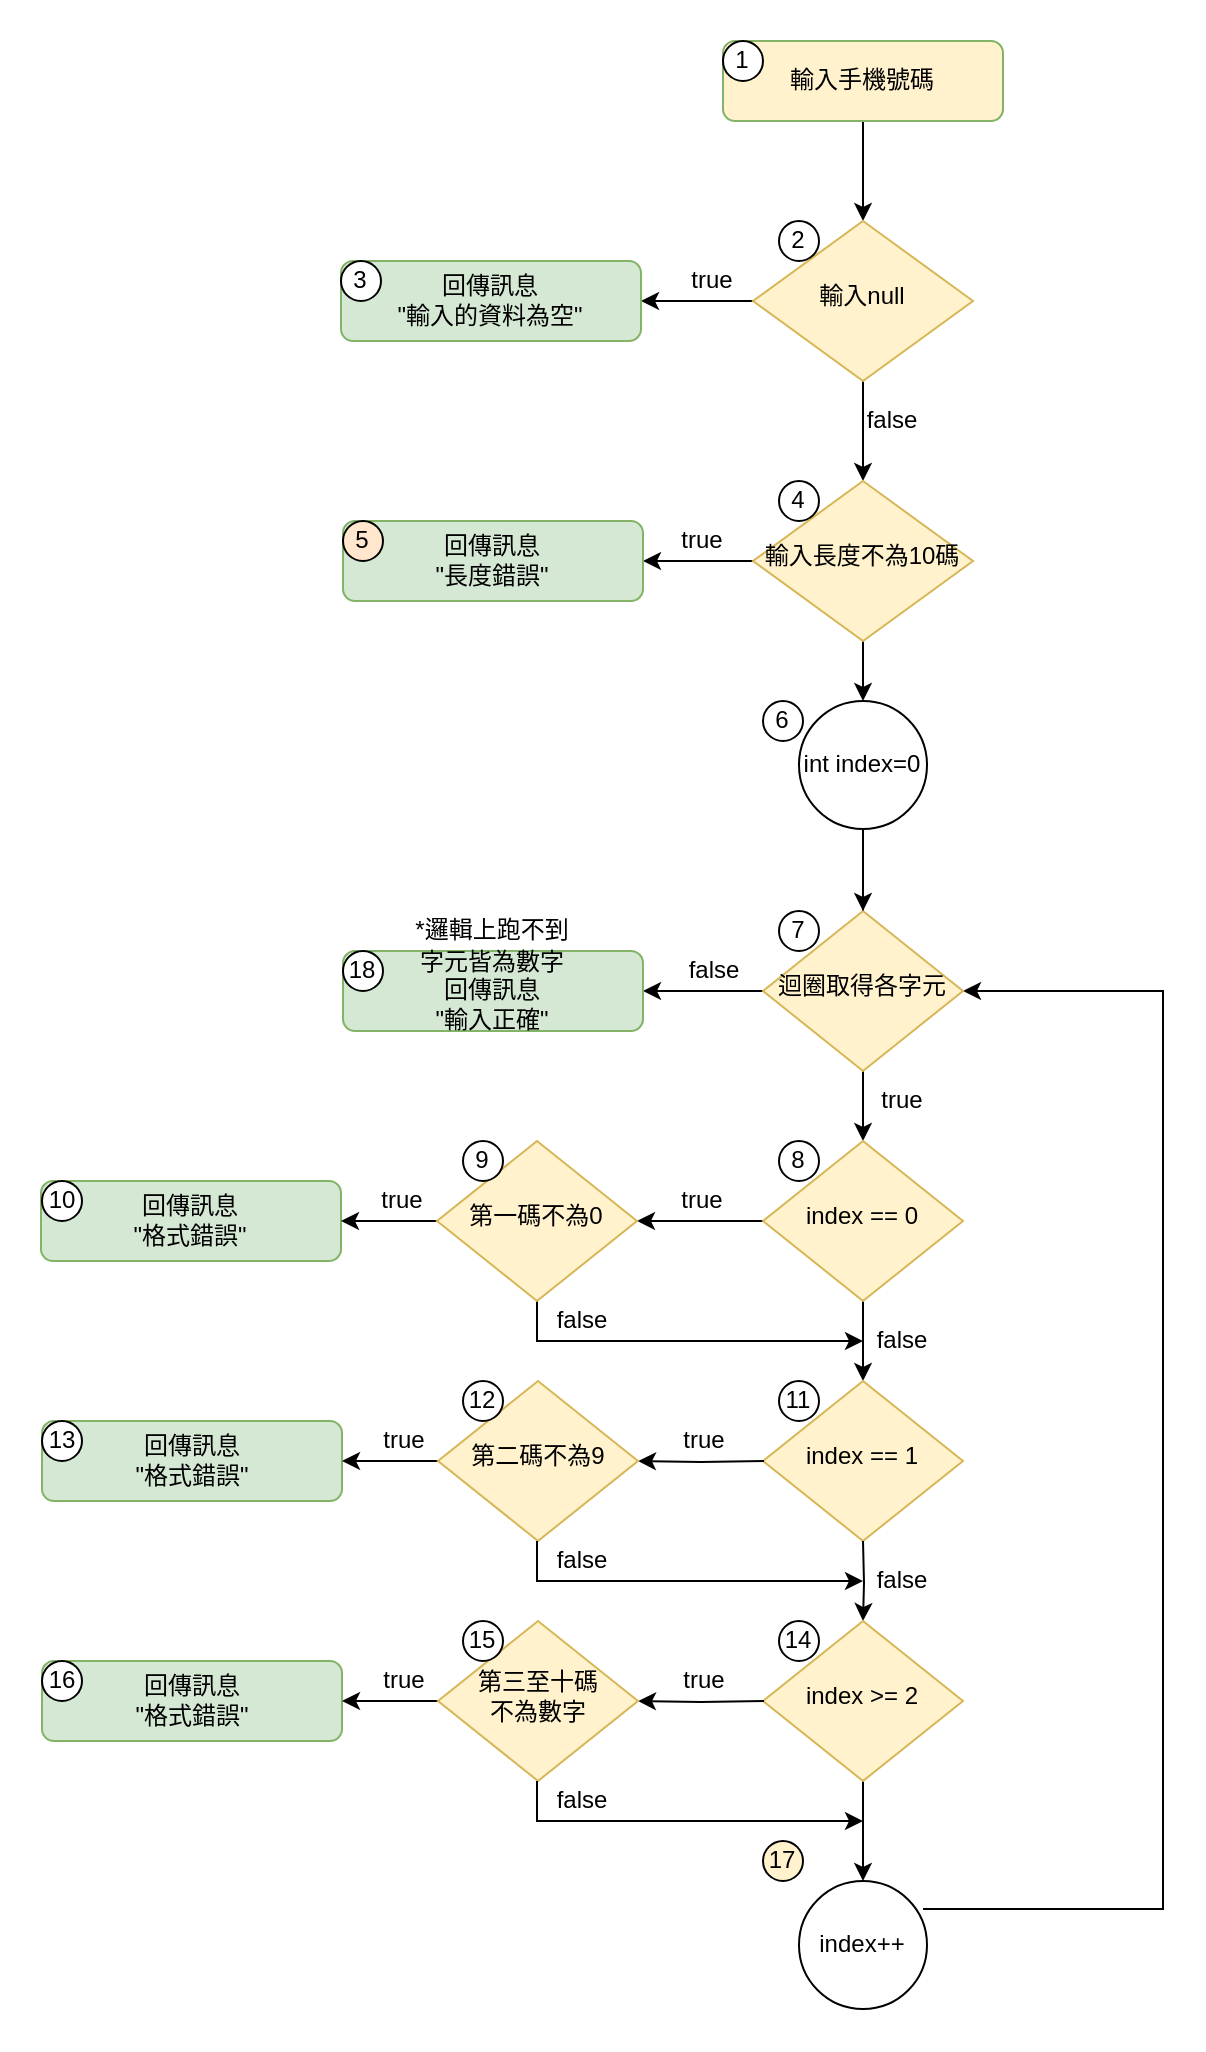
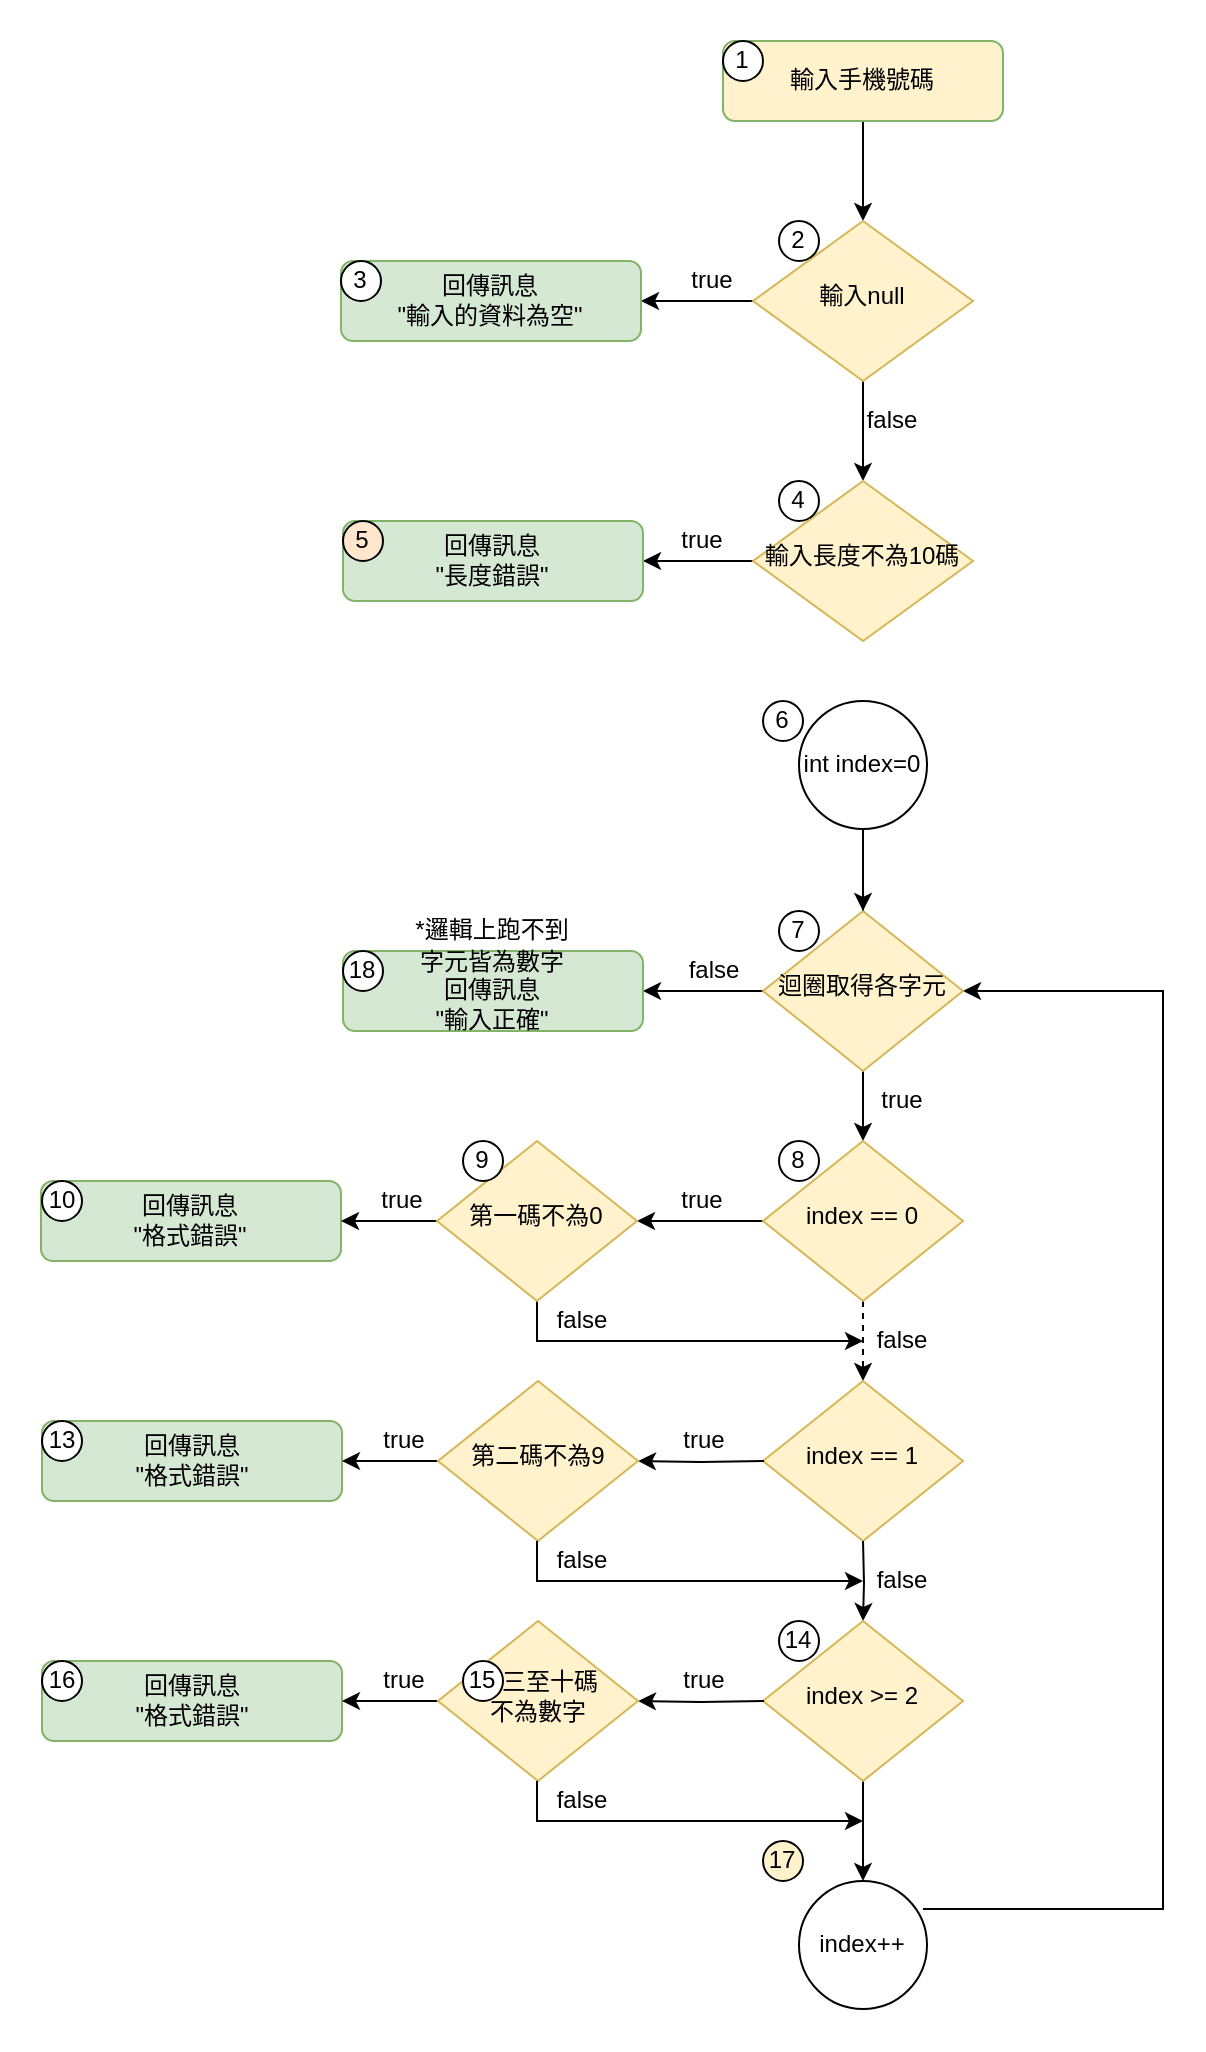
edge "輸入長度不為10碼" -> "int index=0": removed
edge "index == 0" -> "index == 1": style solid -> dashed
node "12": removed
node "11": removed
node "15": moved (483, 1641) -> (483, 1681)
